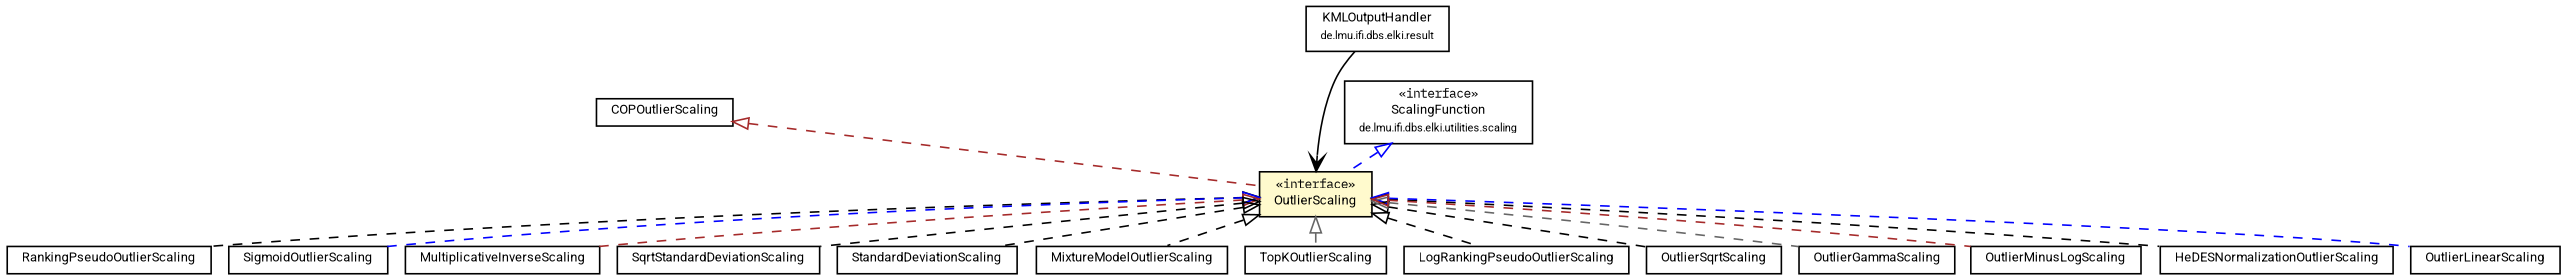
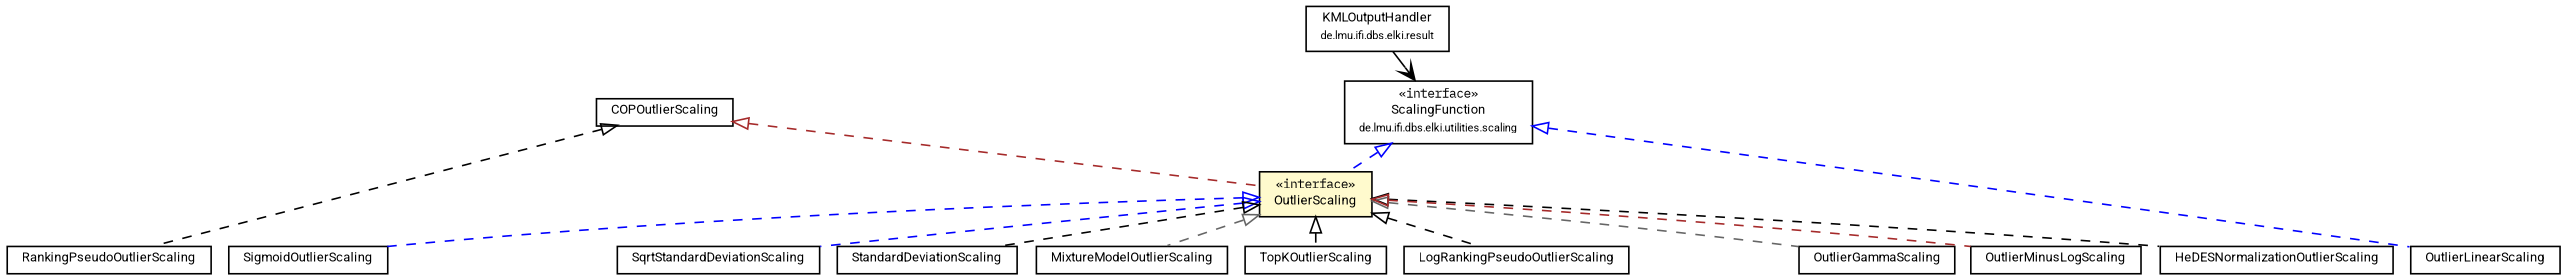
edge "KMLOutputHandler" -> "OutlierScaling": now "KMLOutputHandler" -> "ScalingFunction"
edge "OutlierLinearScaling" -> "OutlierScaling": now "OutlierLinearScaling" -> "ScalingFunction"
edge "SqrtStandardDeviationScaling" -> "OutlierScaling": color black -> blue
edge "RankingPseudoOutlierScaling" -> "OutlierScaling": now "RankingPseudoOutlierScaling" -> "COPOutlierScaling"
edge "MixtureModelOutlierScaling" -> "OutlierScaling": color black -> gray40
edge "TopKOutlierScaling" -> "OutlierScaling": color gray40 -> black
node "MultiplicativeInverseScaling": removed
node "OutlierSqrtScaling": removed
